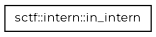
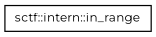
node "sctf::intern::in_intern": label "sctf::intern::in_intern" -> "sctf::intern::in_range"
